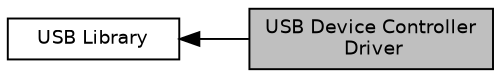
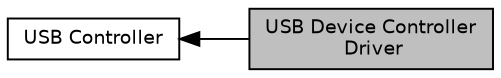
node "USB Library": label "USB Library" -> "USB Controller"
